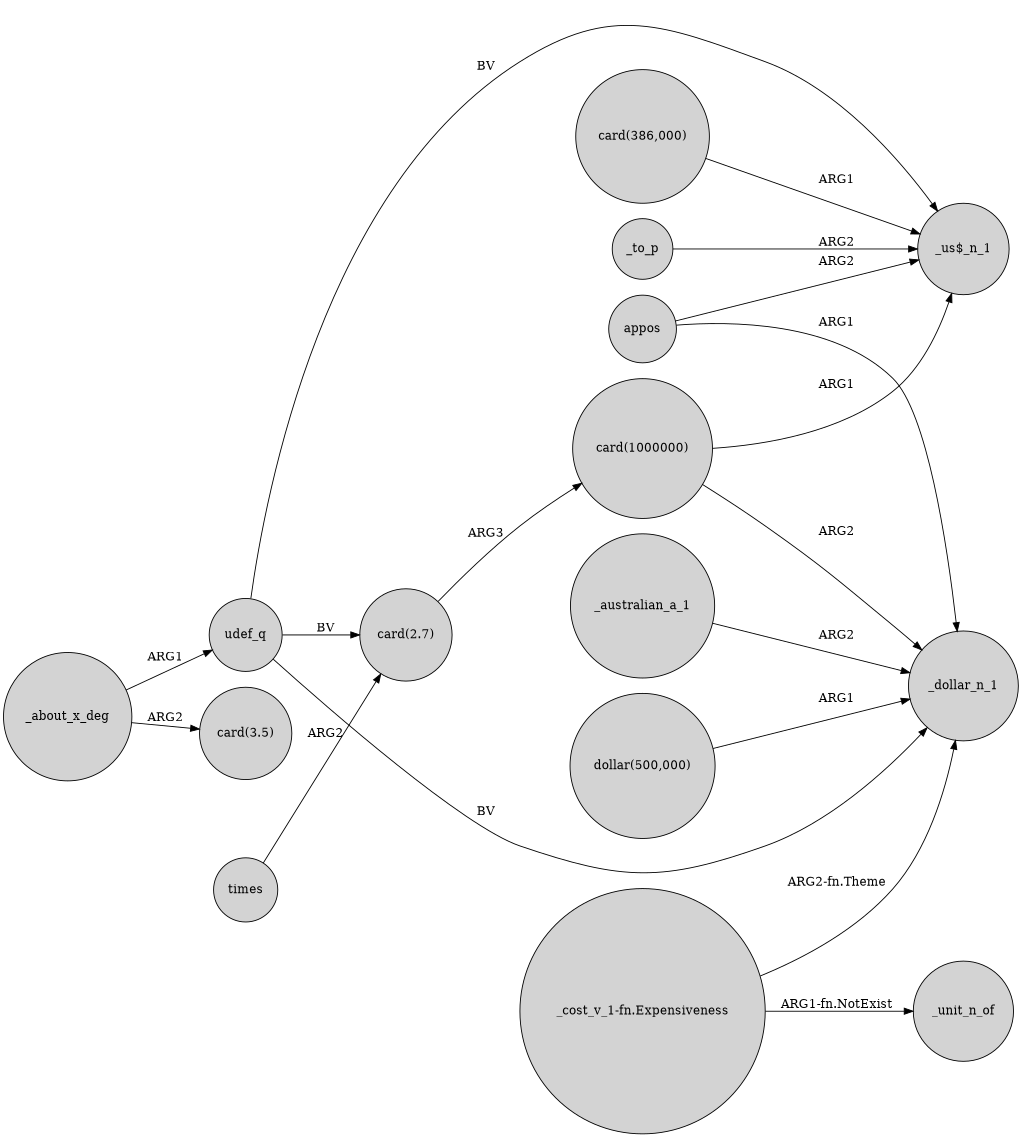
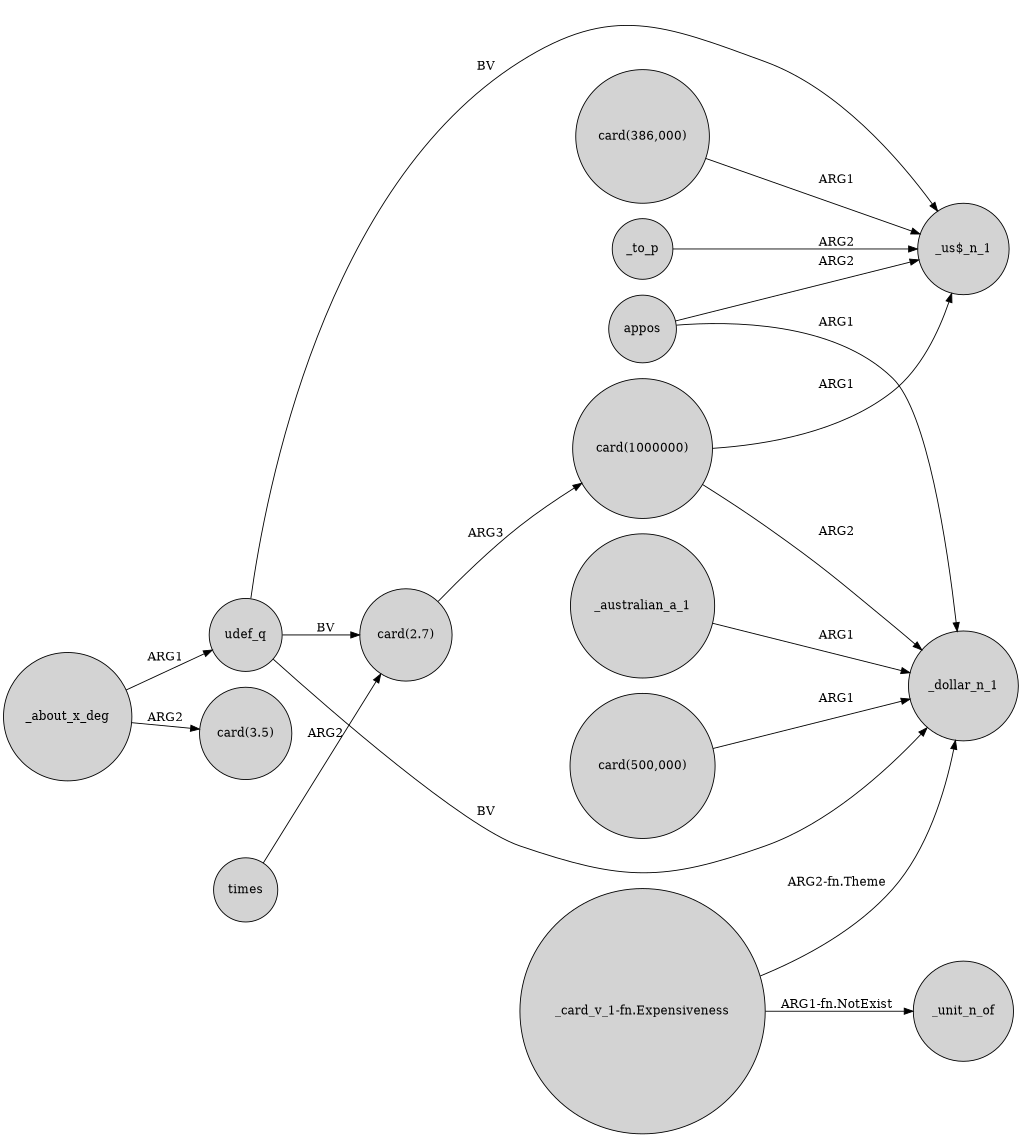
edge "_australian_a_1" -> "_dollar_n_1": label "ARG2" -> "ARG1"
node "dollar(500,000)": label "dollar(500,000)" -> "card(500,000)"
node "_cost_v_1-fn.Expensiveness": label "_cost_v_1-fn.Expensiveness" -> "_card_v_1-fn.Expensiveness"
